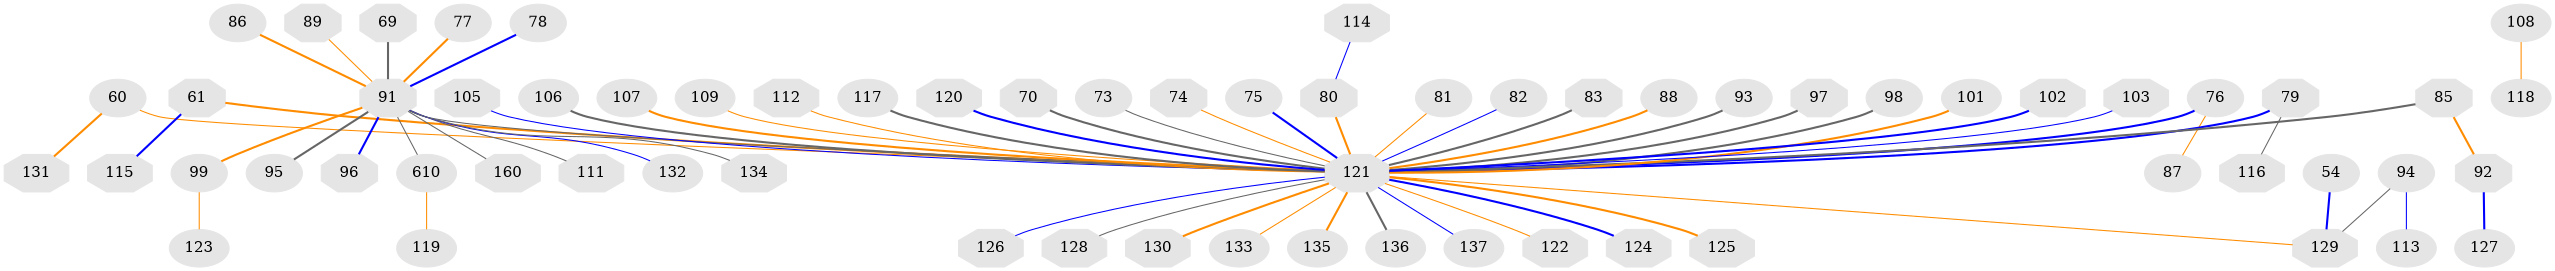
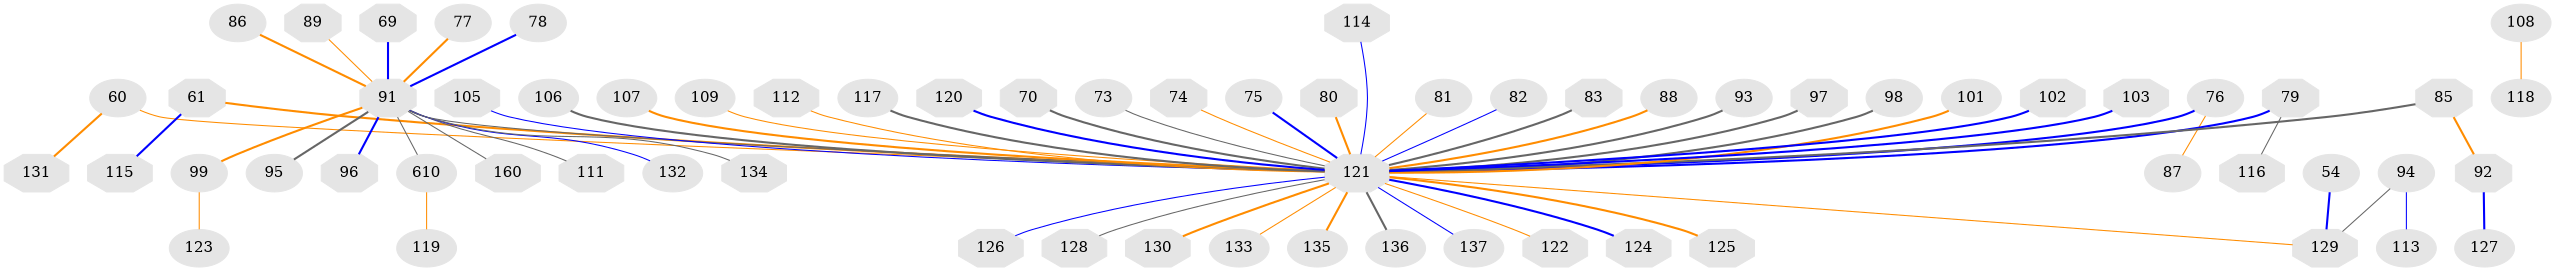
edge "69" -- "91": color gray40 -> blue
edge "114" -- "80": now "114" -- "121"
edge "103" -- "121": style solid -> bold
